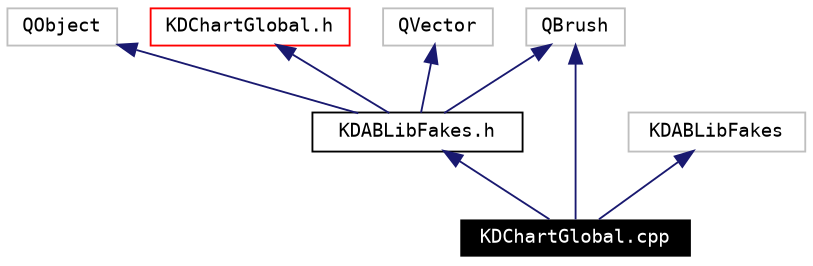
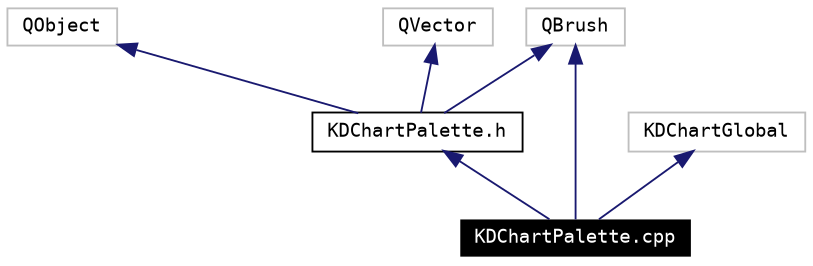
node "KDChartGlobal.h": removed
node "KDABLibFakes.h": label "KDABLibFakes.h" -> "KDChartPalette.h"
node "KDABLibFakes": label "KDABLibFakes" -> "KDChartGlobal"
node "KDChartGlobal.cpp": label "KDChartGlobal.cpp" -> "KDChartPalette.cpp"
